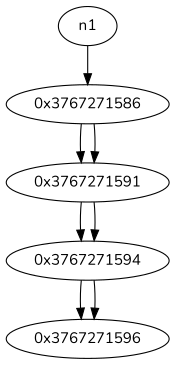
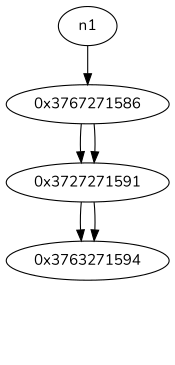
node "0x3767271591": label "0x3767271591" -> "0x3727271591"
node "0x3767271594": label "0x3767271594" -> "0x3763271594"
node "0x3767271596": removed
